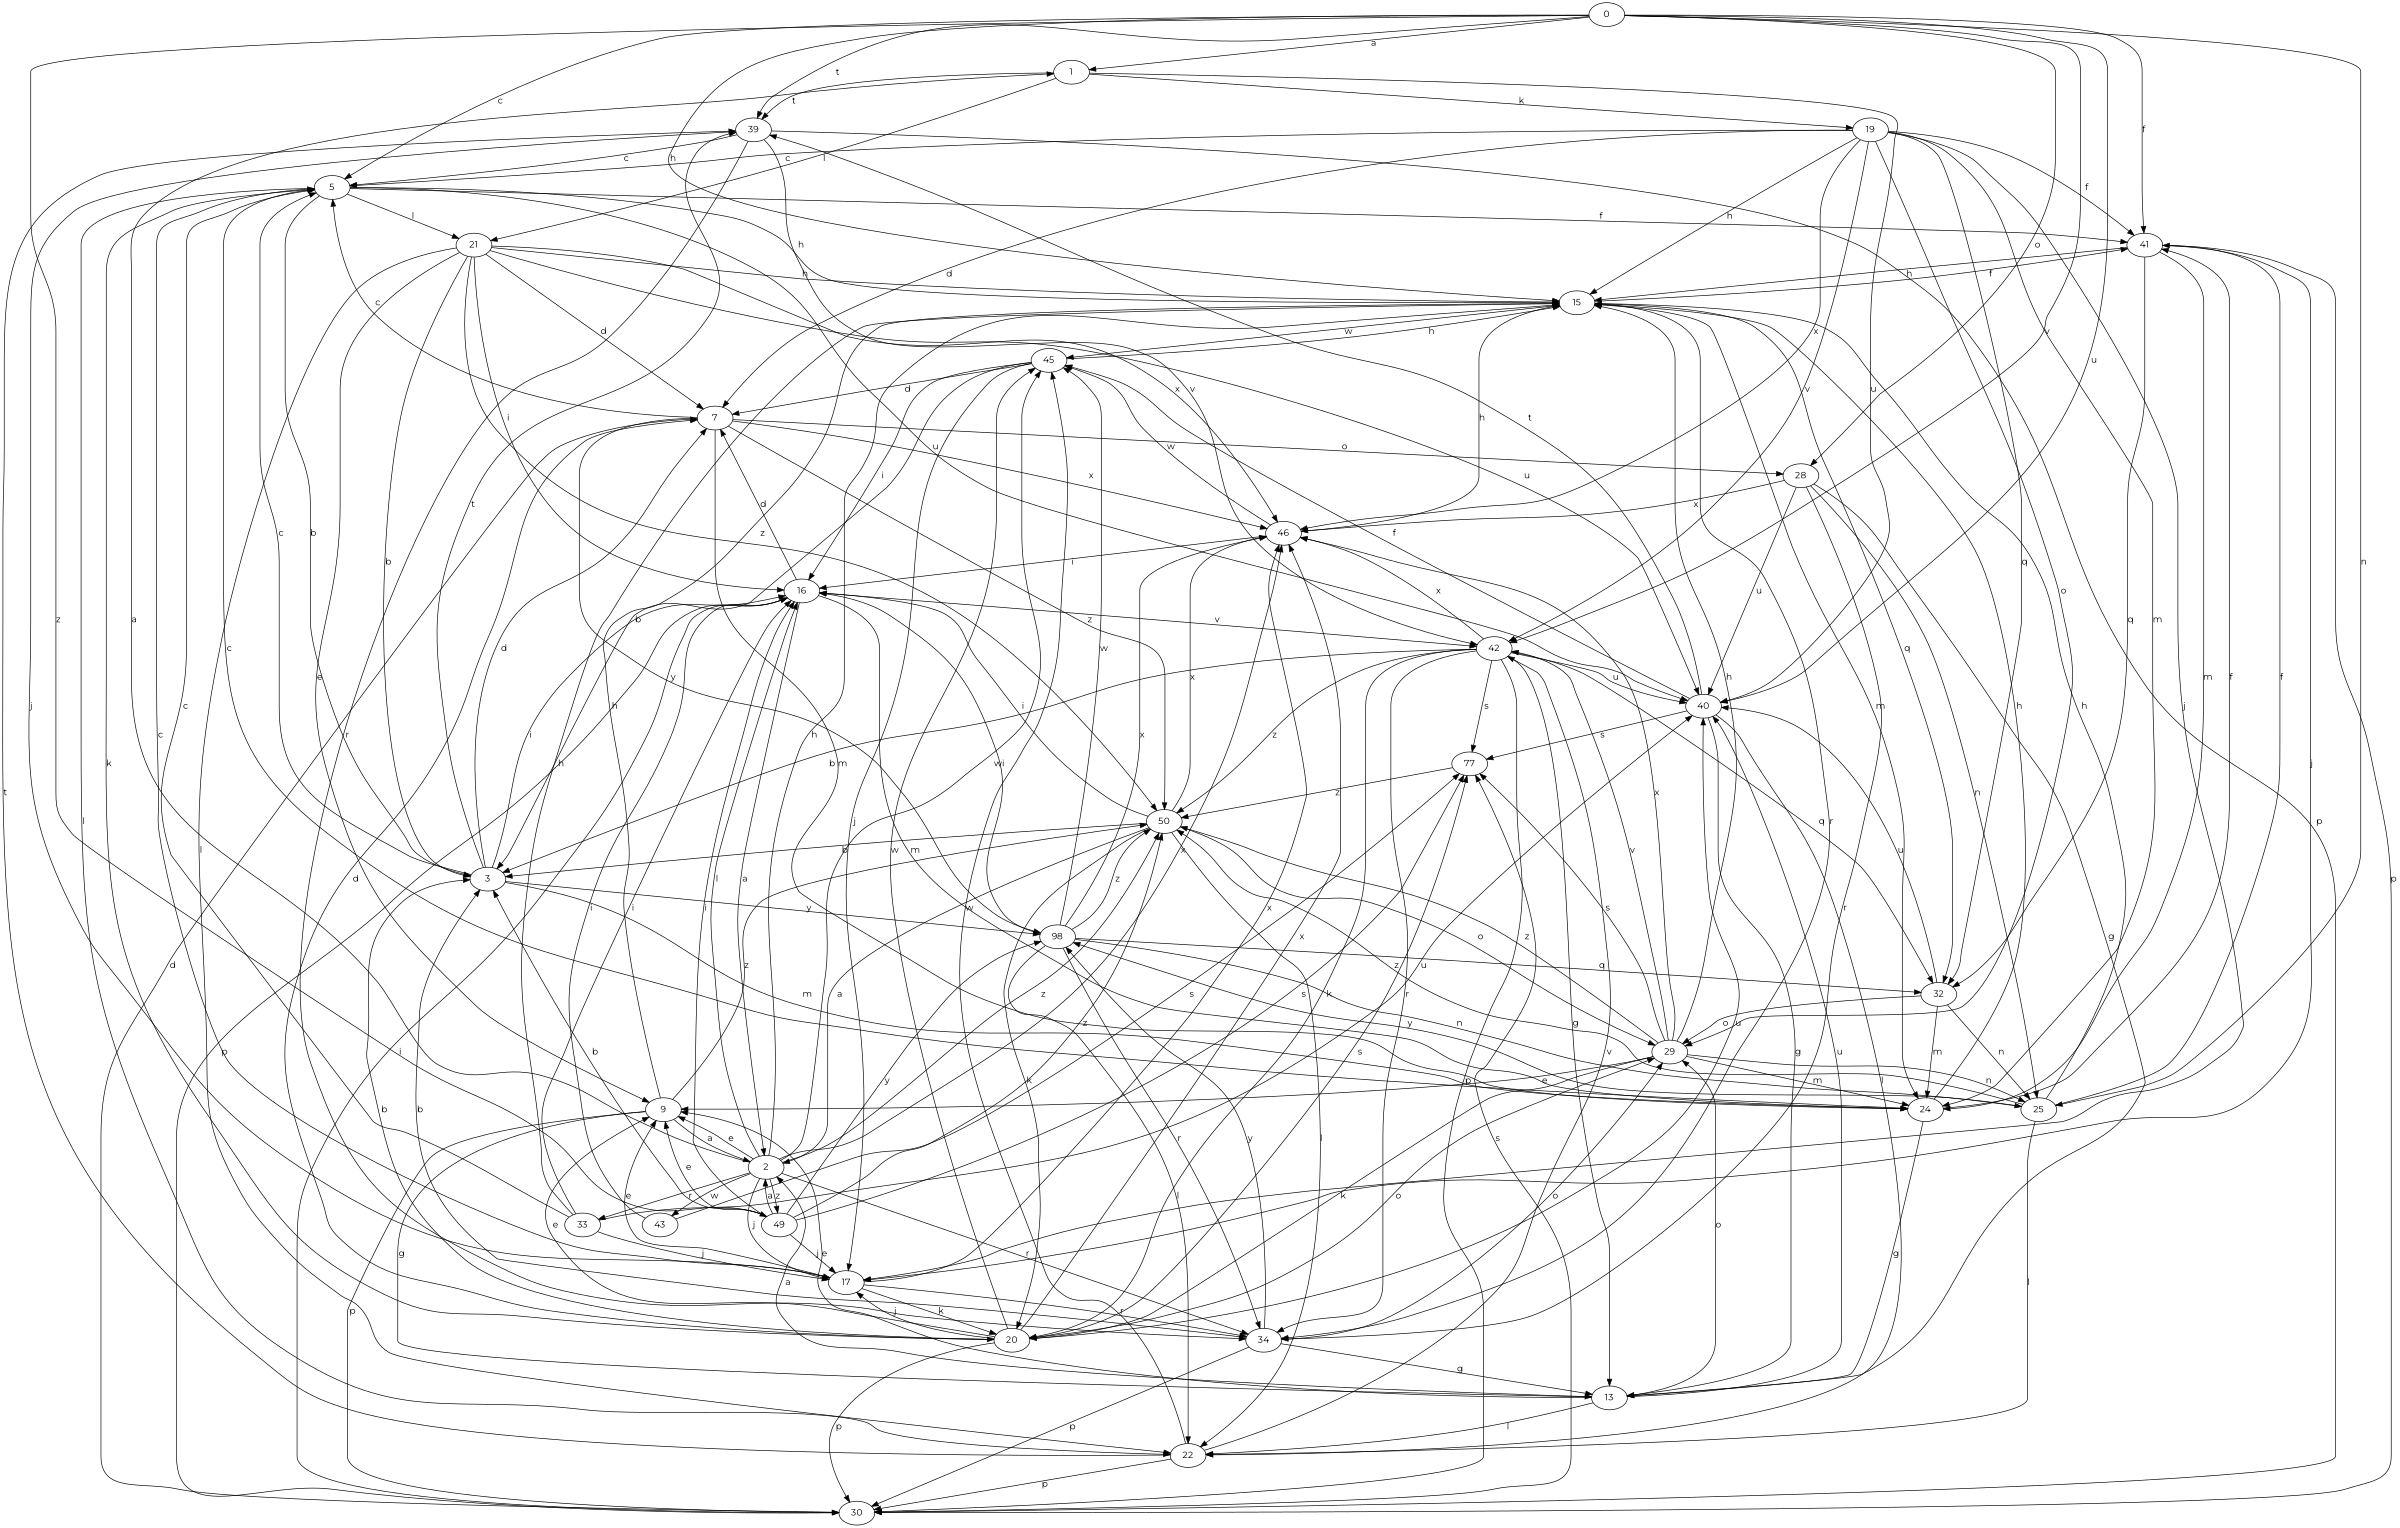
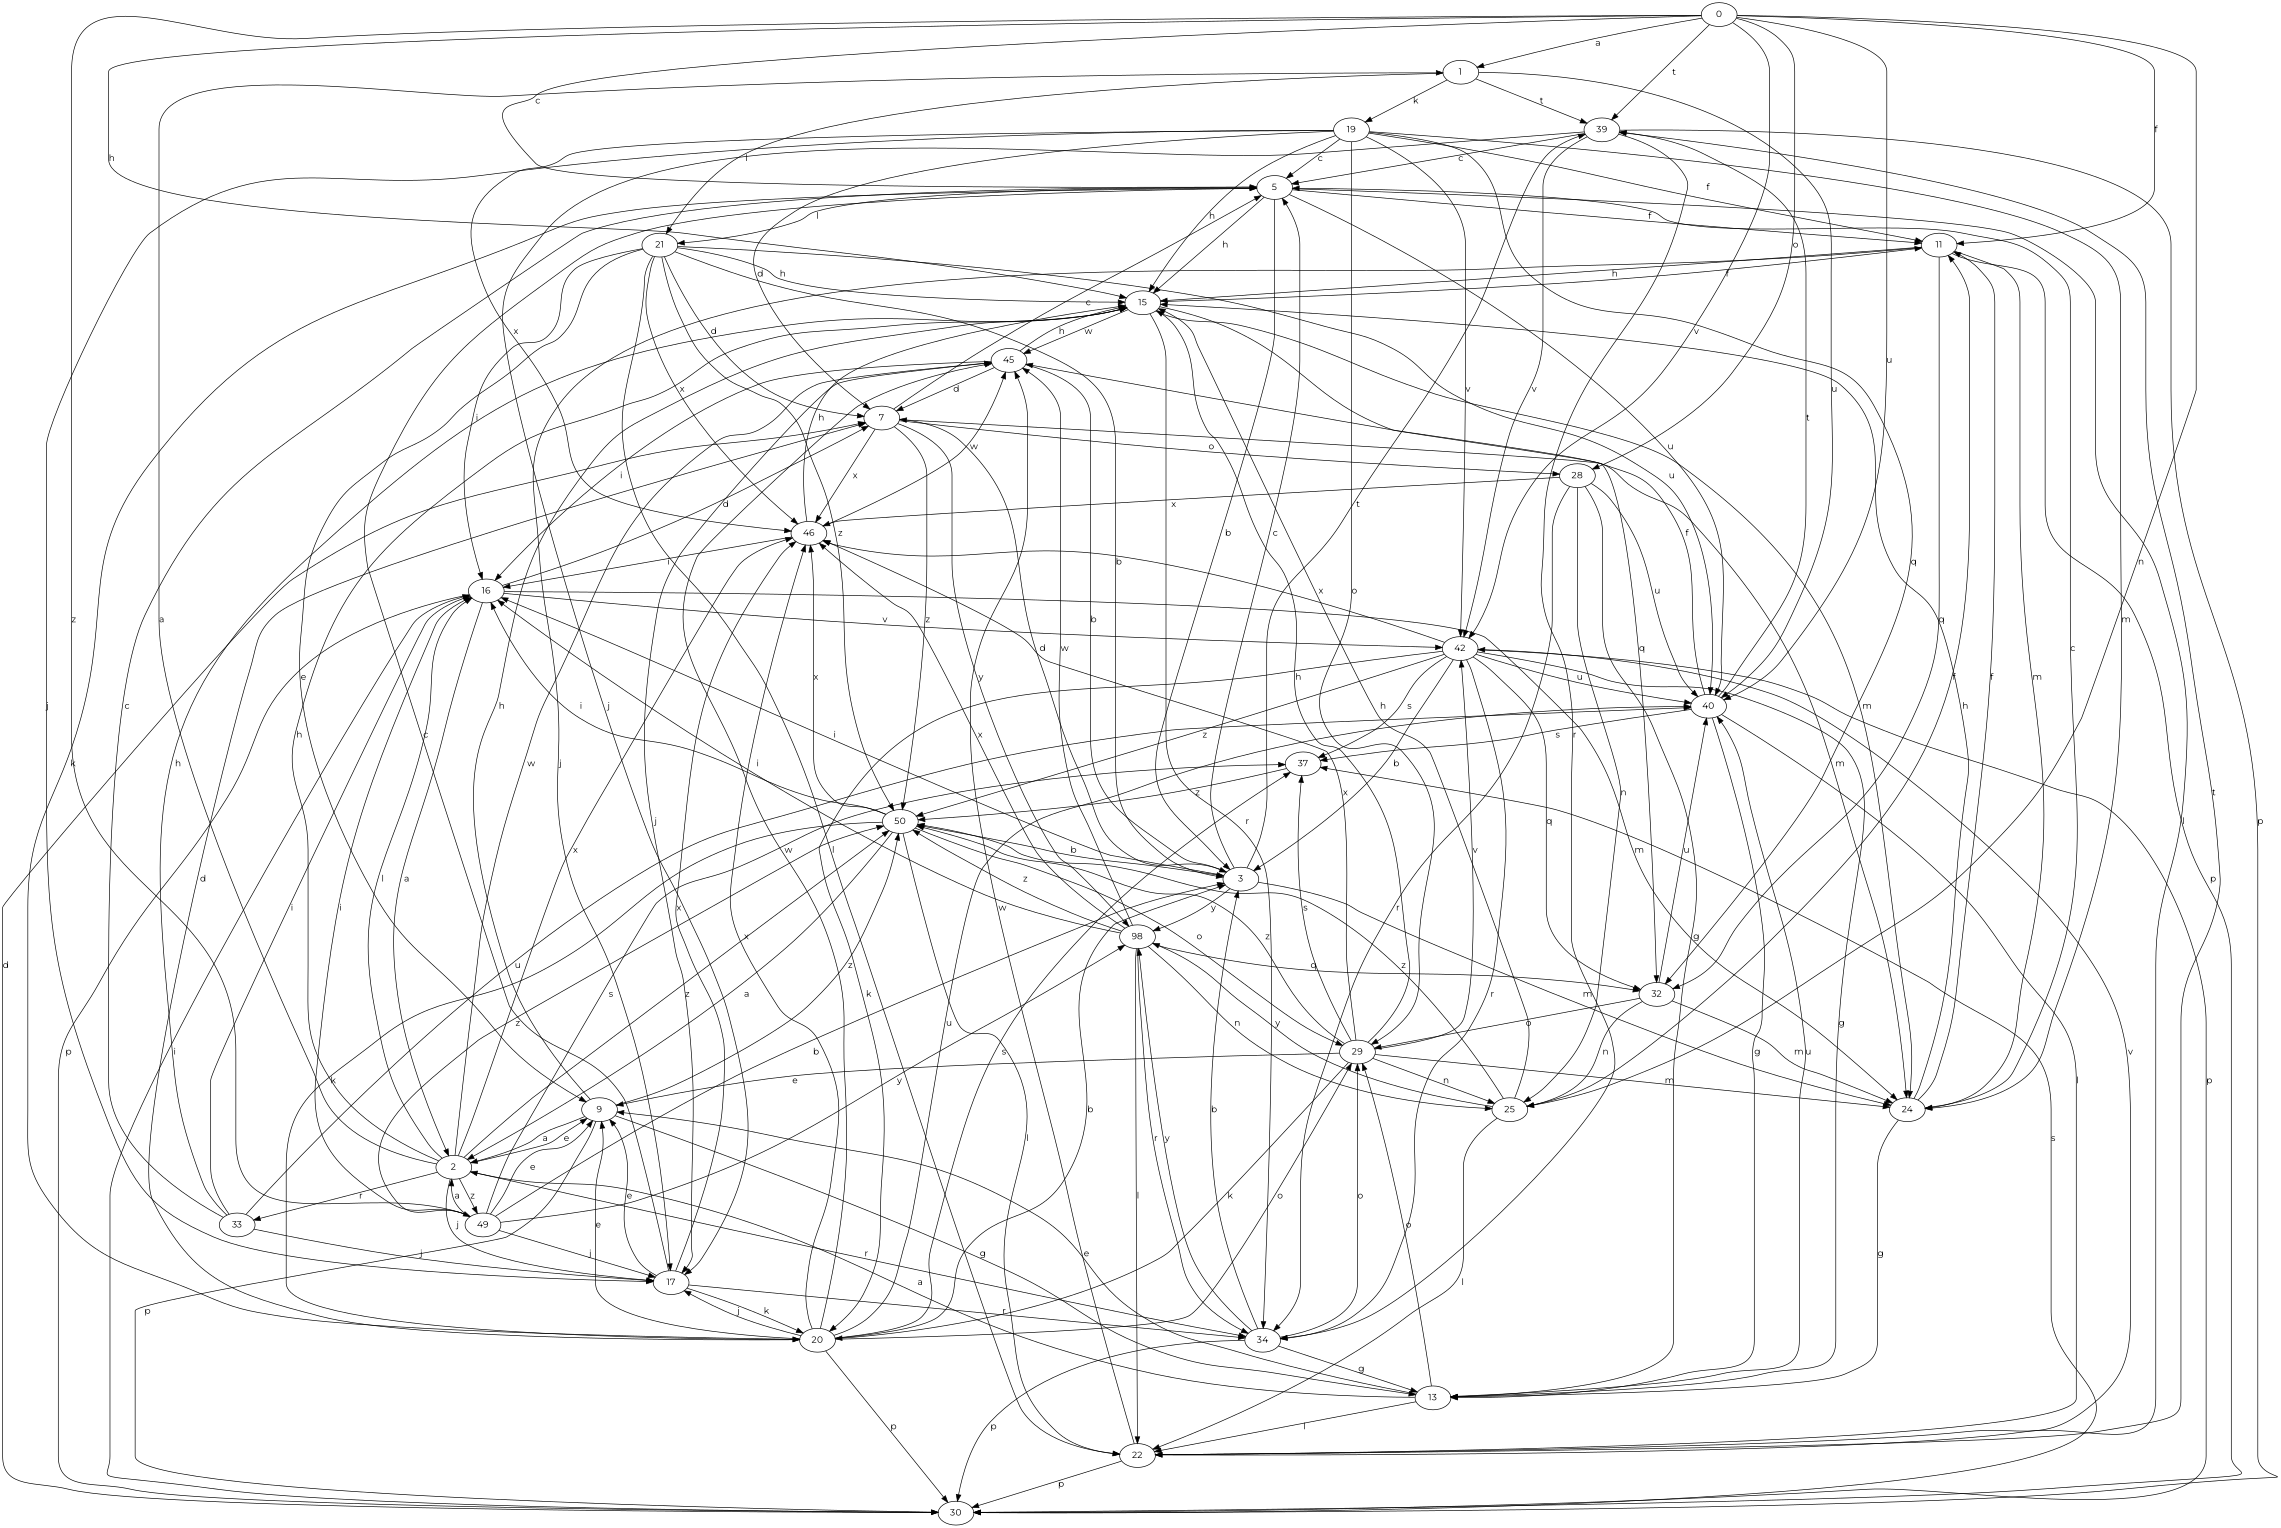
node "41": label "41" -> "11"
node "77": label "77" -> "37"
node "43": removed
